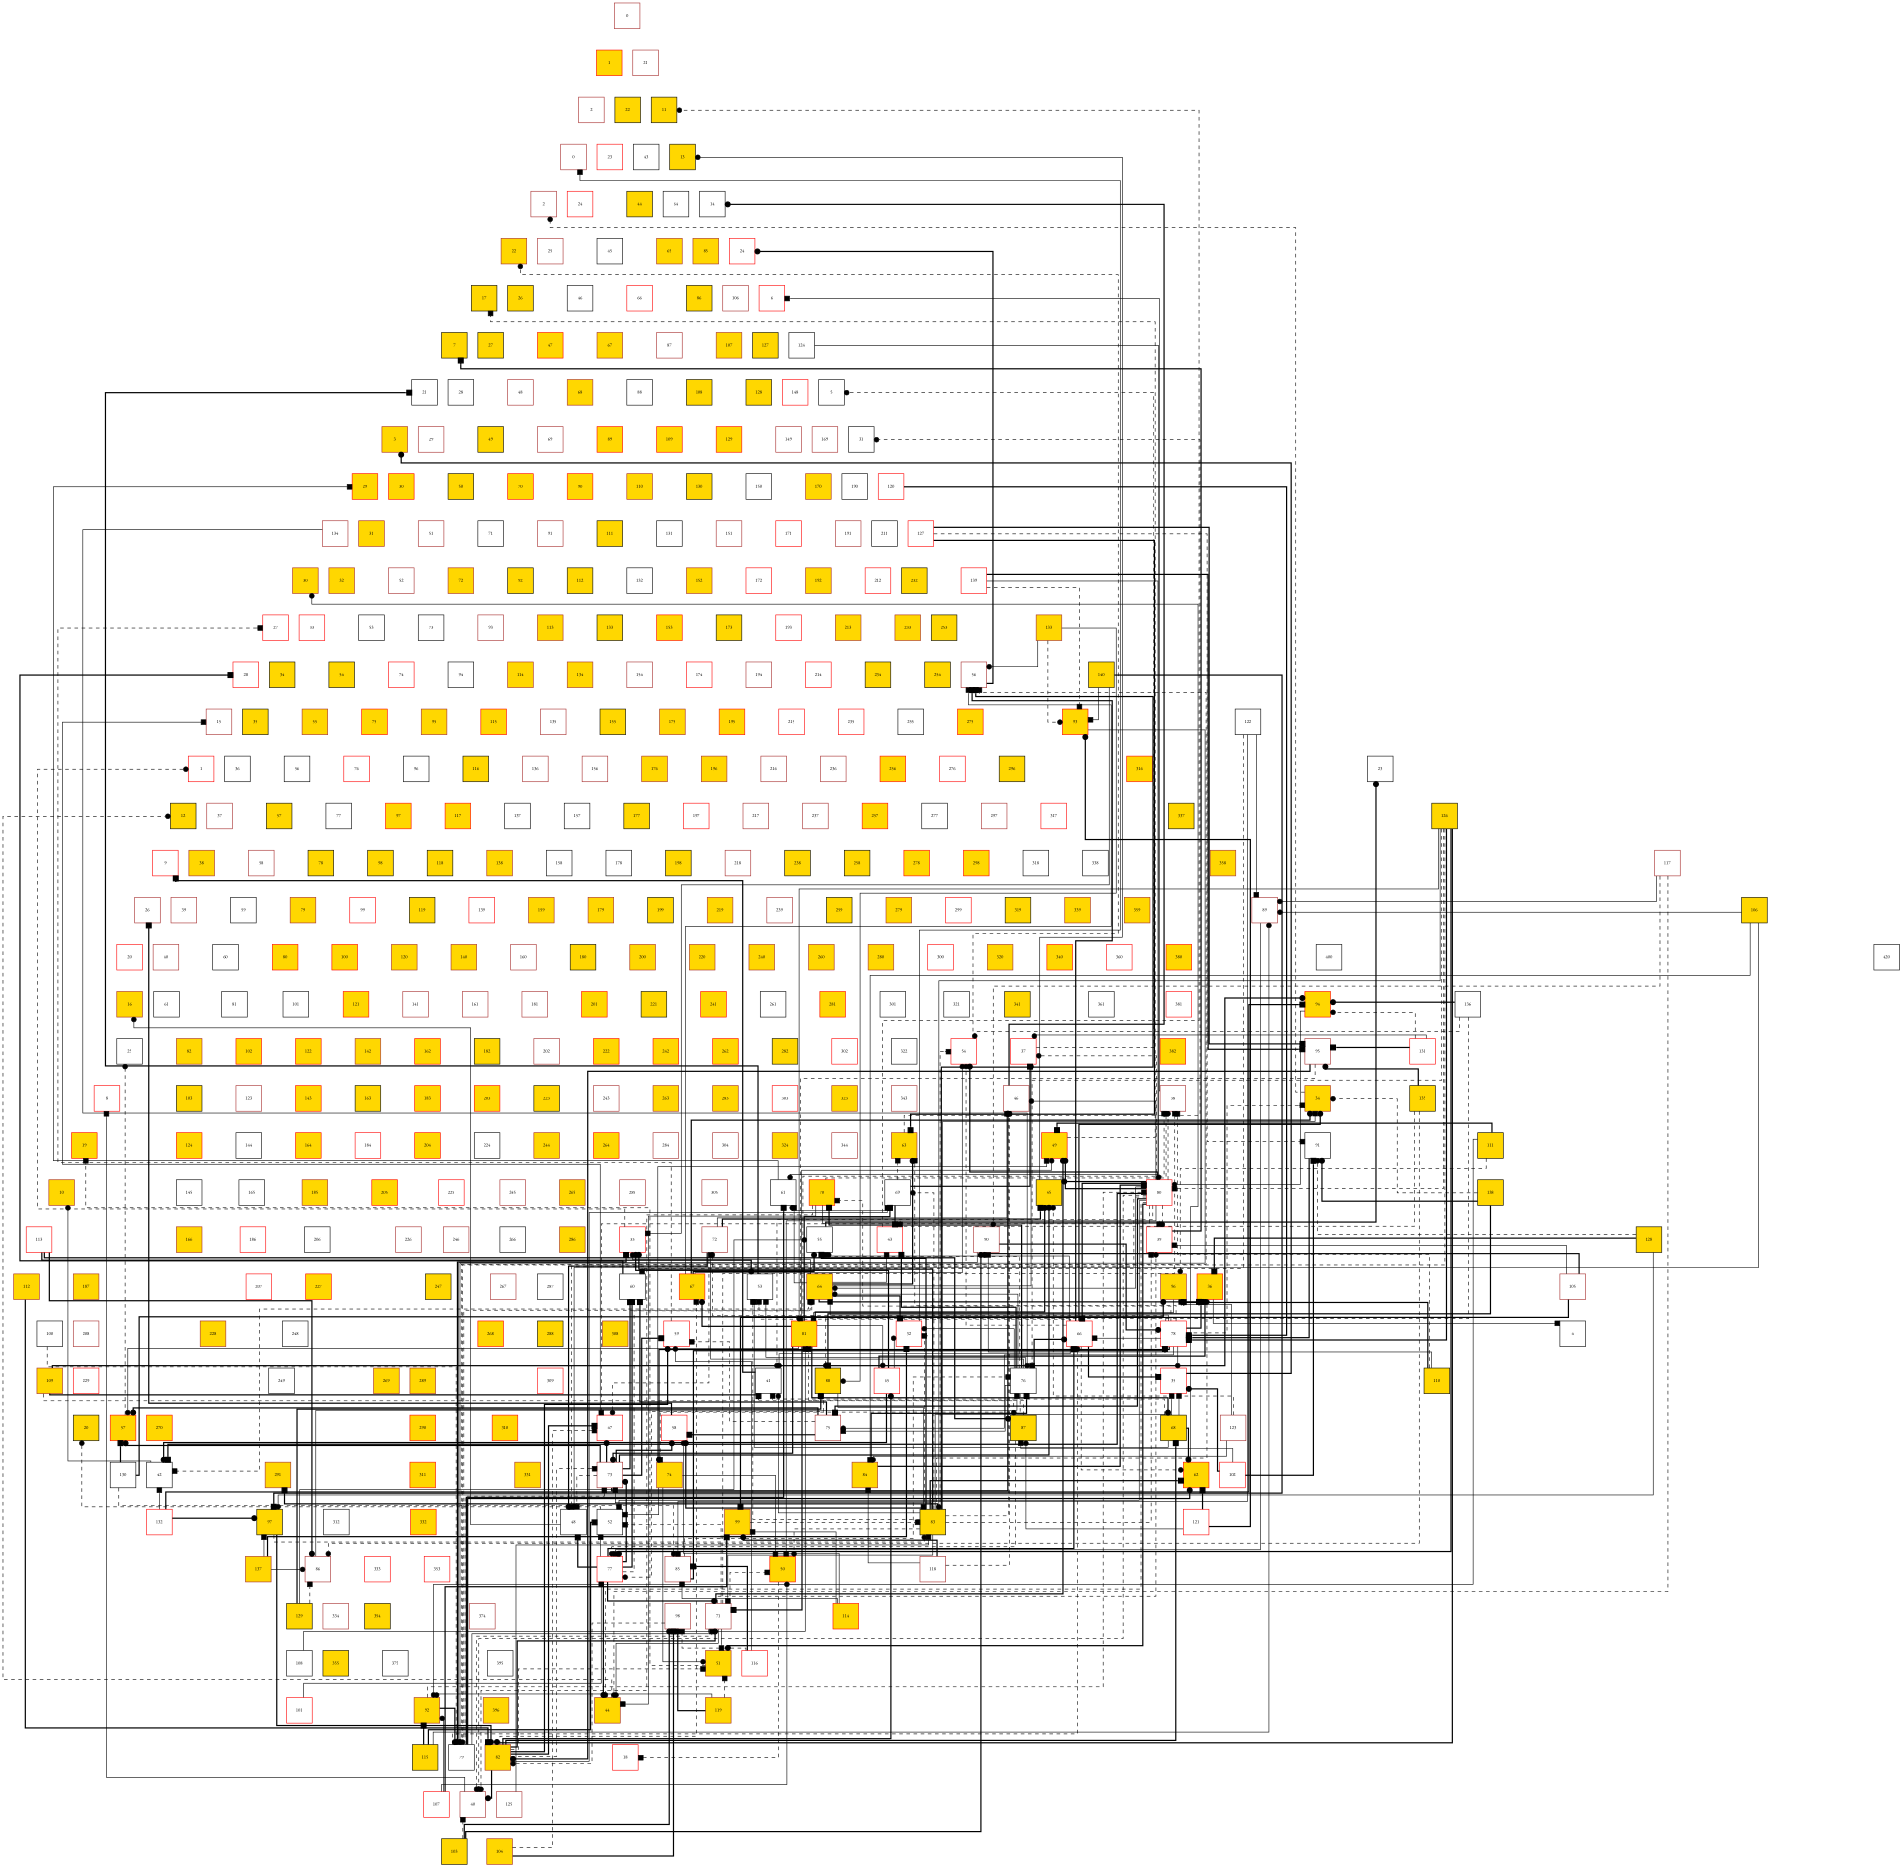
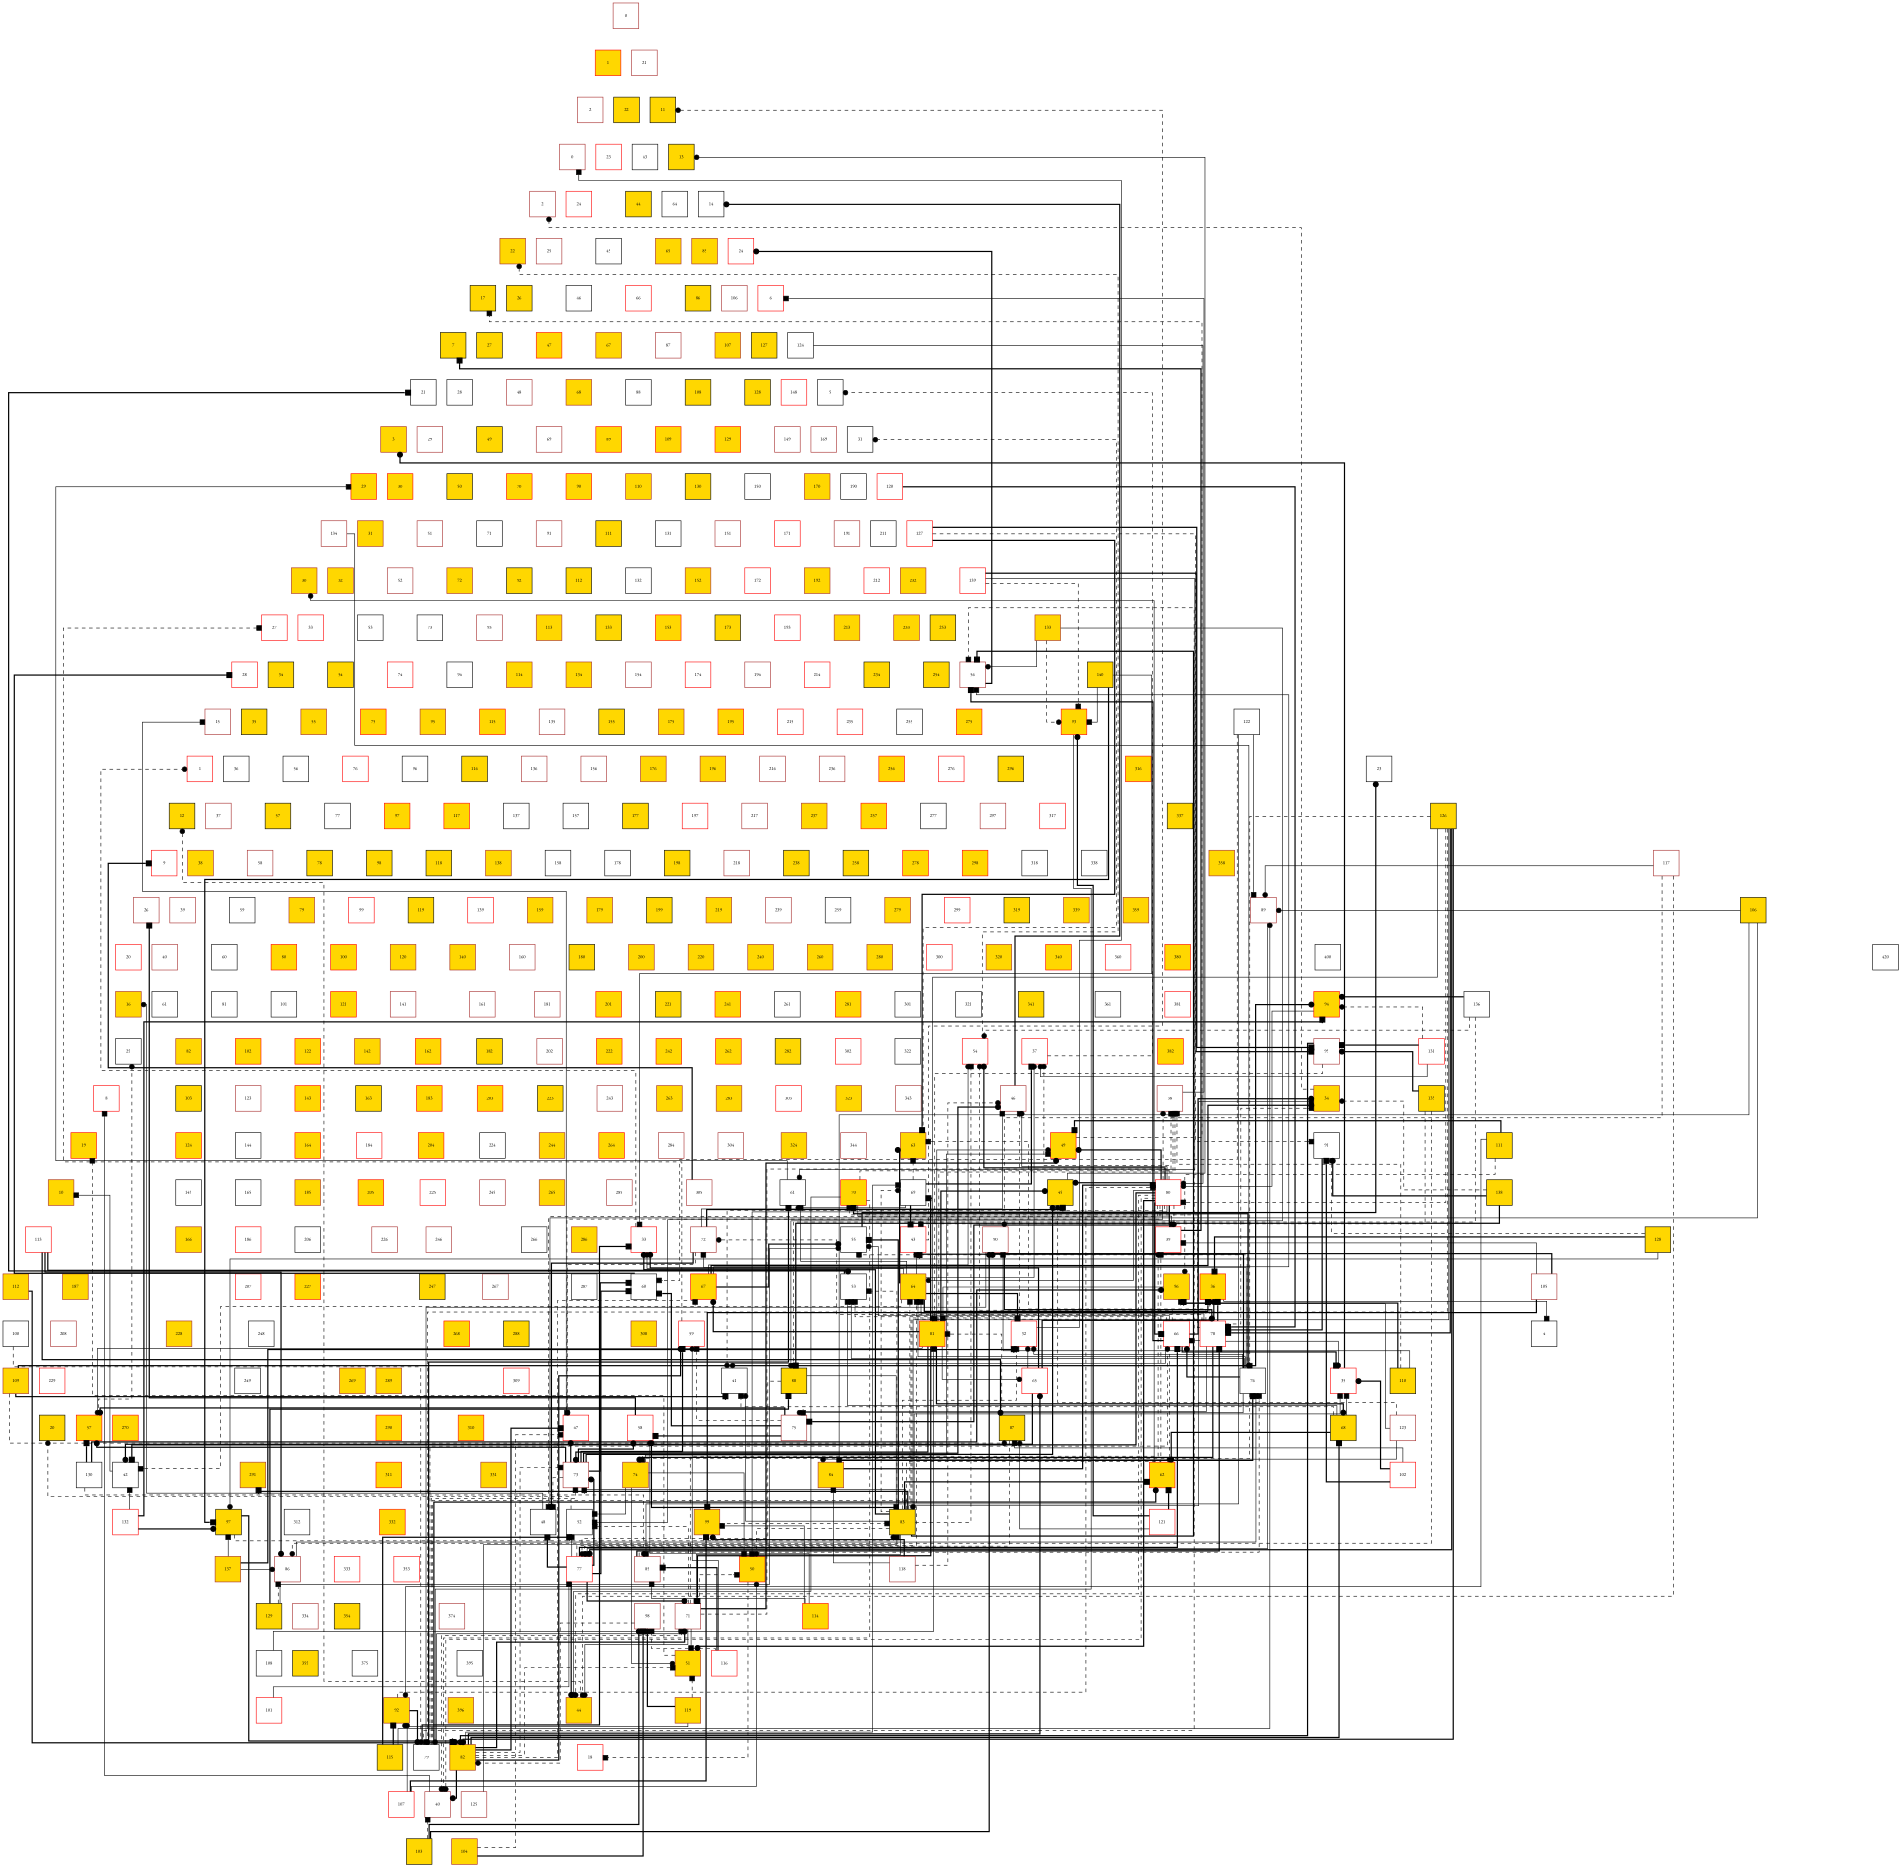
node "232": color black -> brown
node "237": fillcolor white -> gold
edge "41" -> "9": now "305" -> "9"
node "259": fillcolor gold -> white
edge "42" -> "10": arrowhead dot -> box
